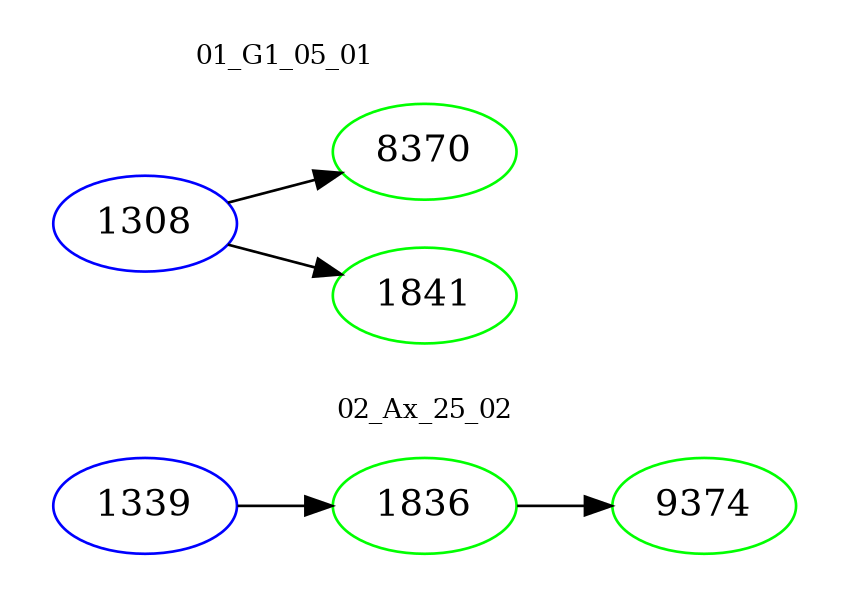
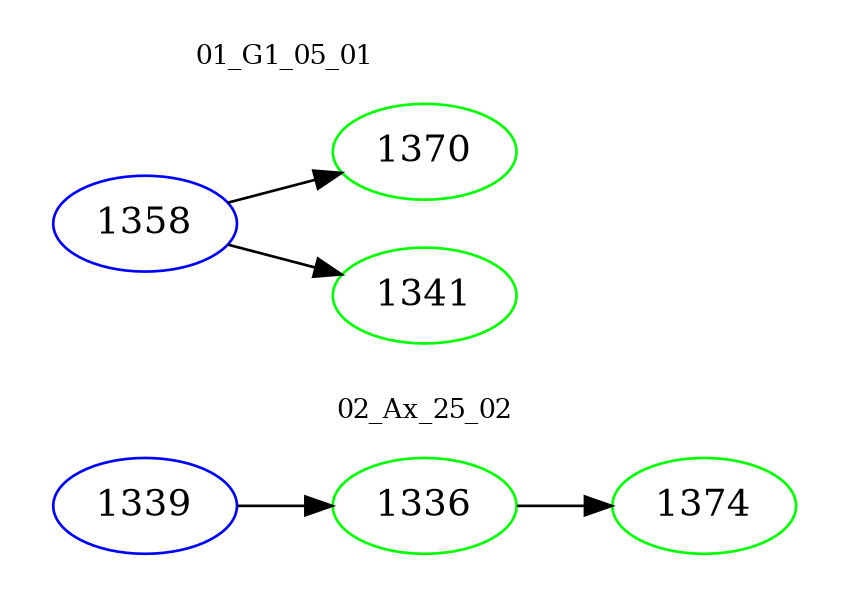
node "8370": label "8370" -> "1370"
node "1308": label "1308" -> "1358"
node "1841": label "1841" -> "1341"
node "1836": label "1836" -> "1336"
node "9374": label "9374" -> "1374"
